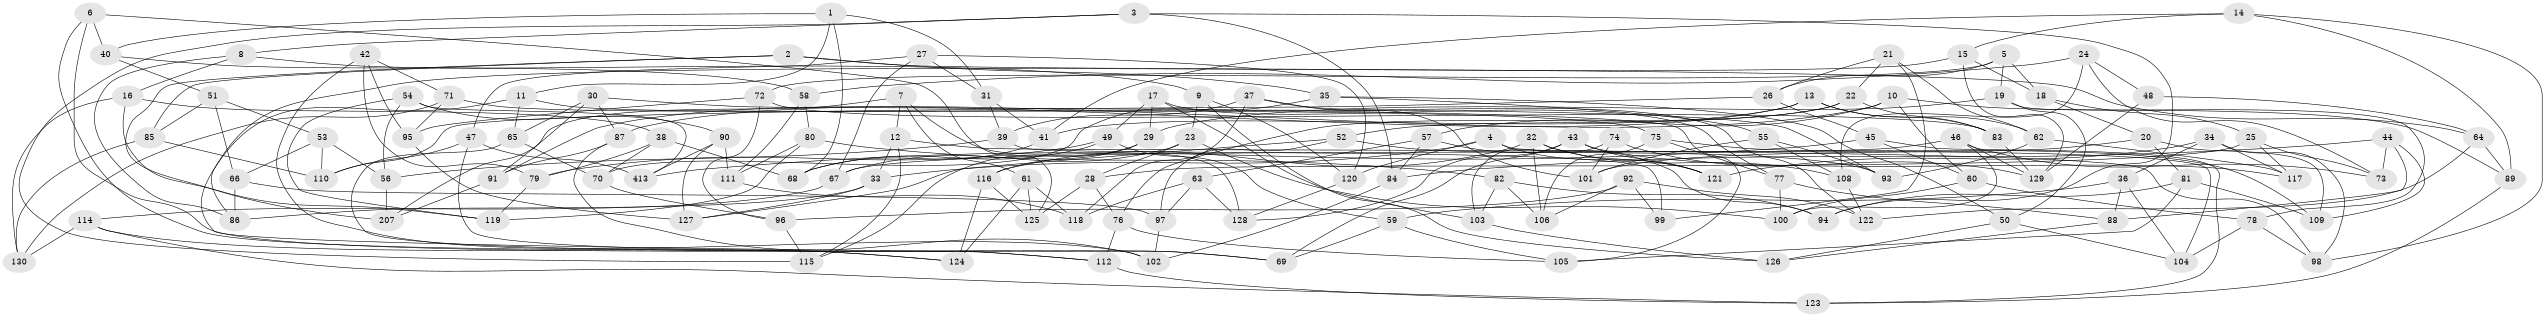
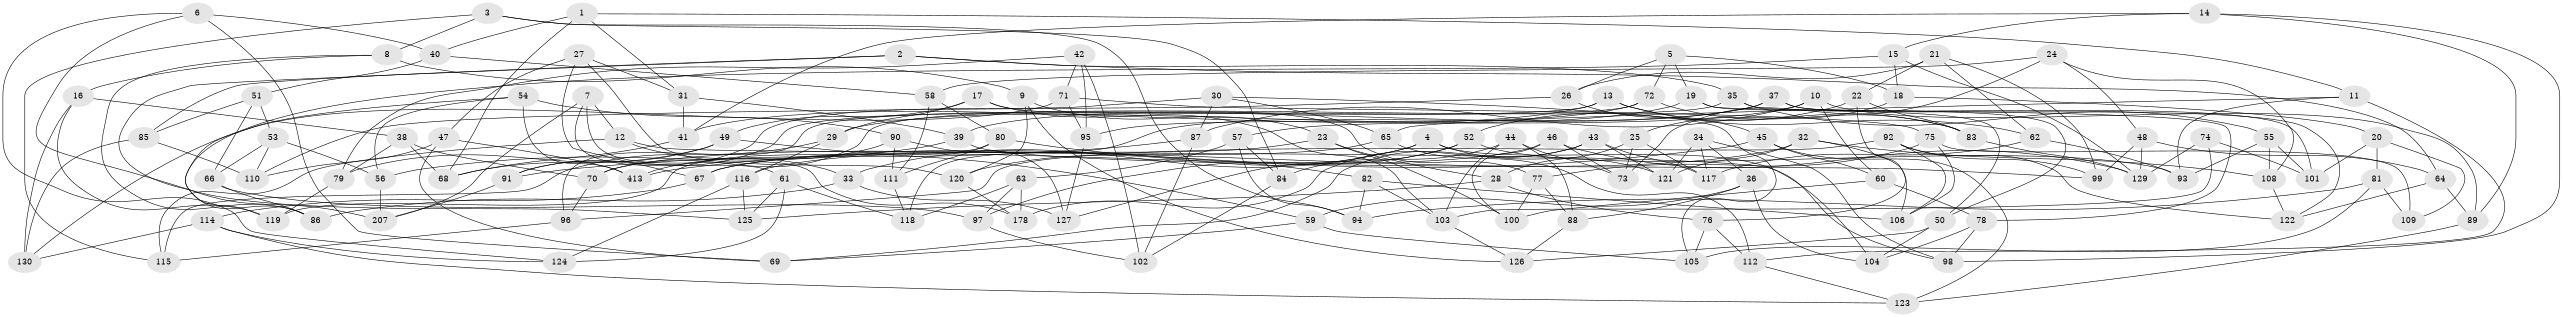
edge "48" -- "99": added
edge "44" -- "109": now "44" -- "103"
node "128": label "128" -> "178"
